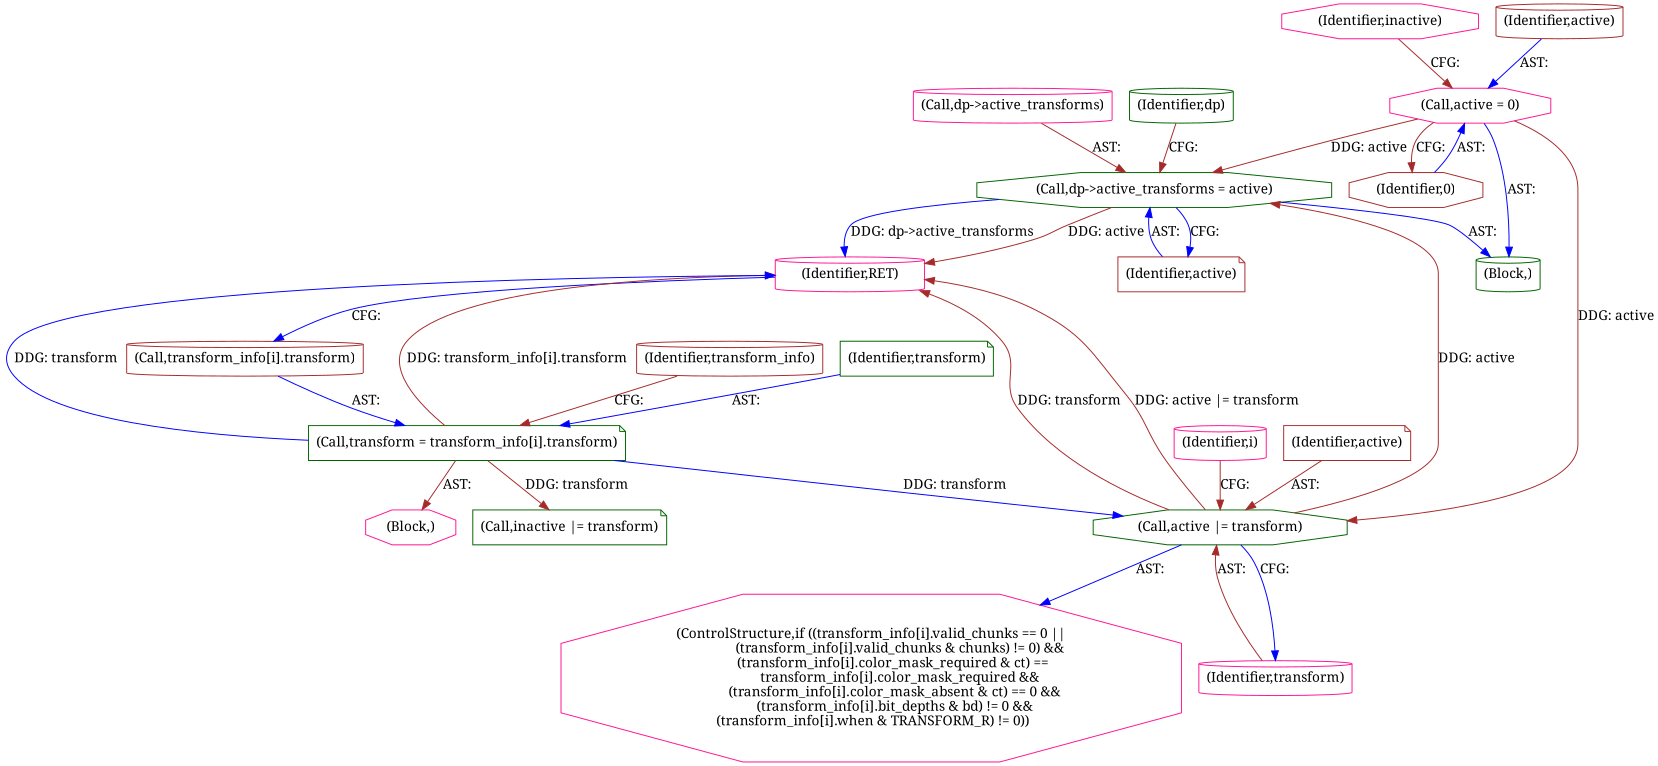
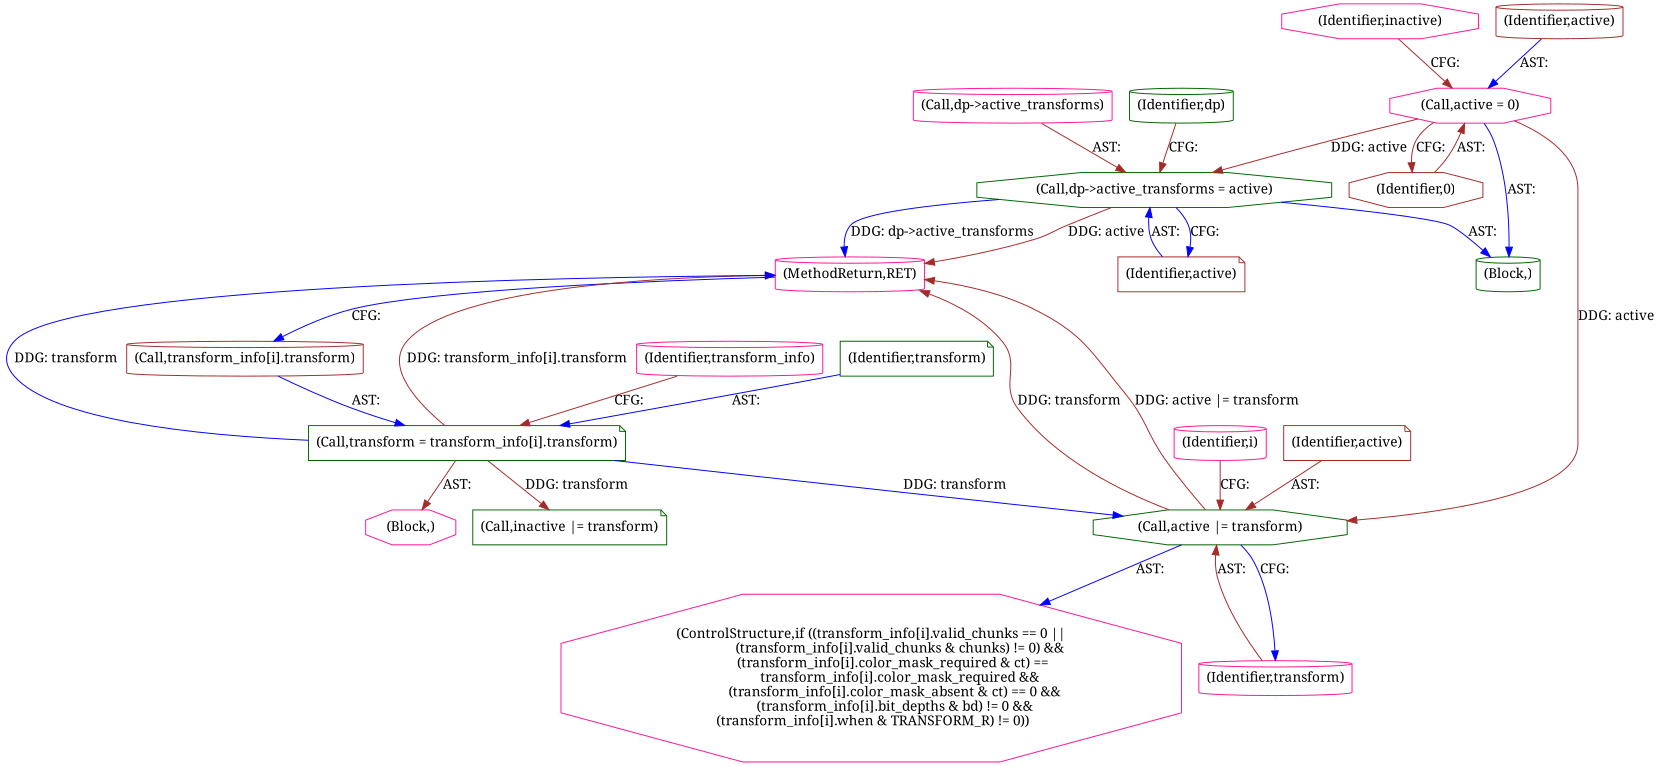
edge "(Identifier,0)" -> "(Call,active = 0)": color blue -> brown
node "(Identifier,RET)": label "(Identifier,RET)" -> "(MethodReturn,RET)"
edge "(Call,active |= transform)" -> "(Call,dp->active_transforms = active)": removed, label "DDG: active"
node "(Identifier,transform_info)": color brown -> deeppink
